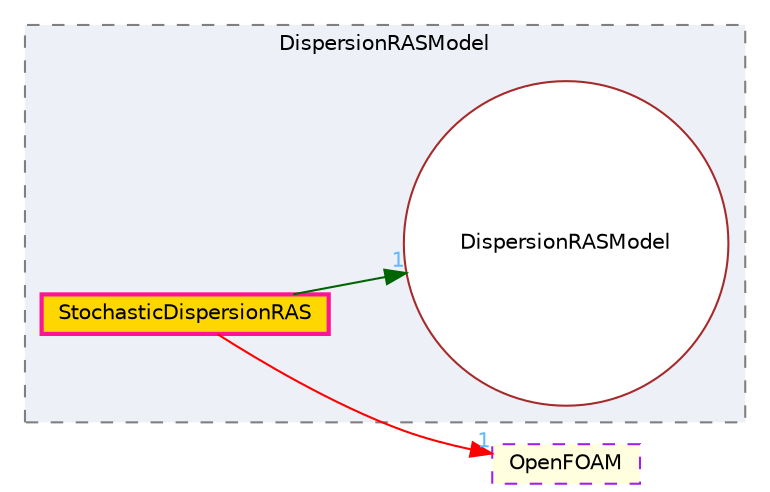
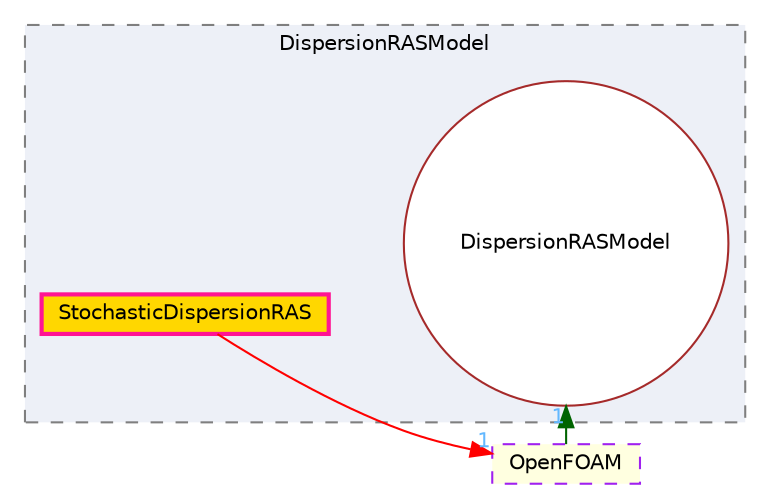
edge "StochasticDispersionRAS" -> "DispersionRASModel": now "OpenFOAM" -> "DispersionRASModel"
